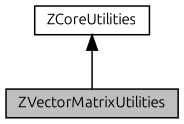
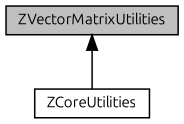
edge "ZVectorMatrixUtilities" -> "ZCoreUtilities": reversed
